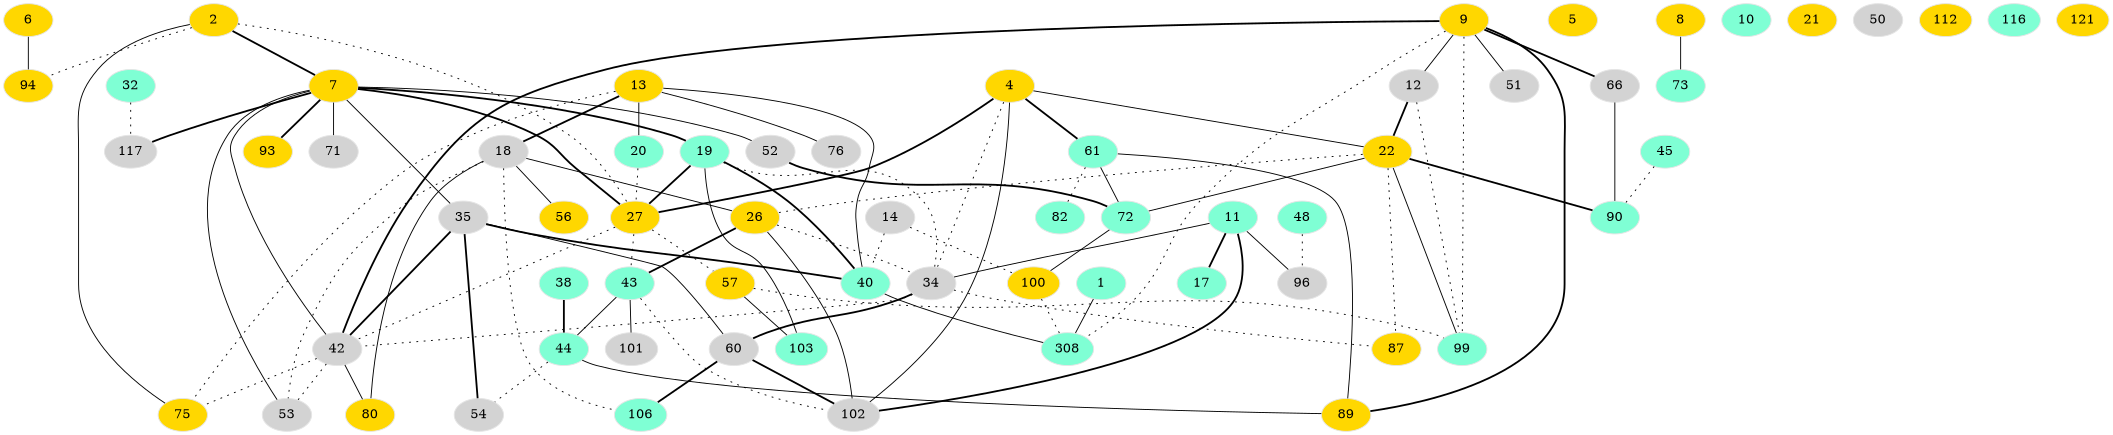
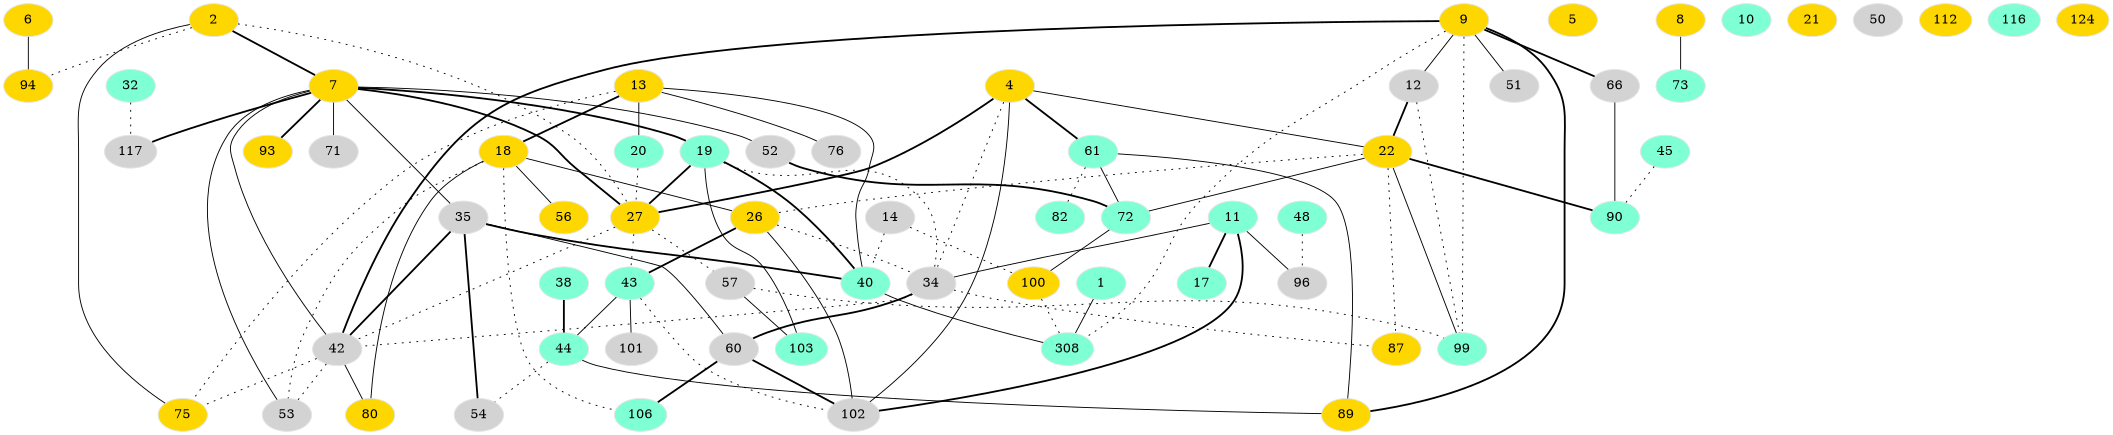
node "121": label "121" -> "124"
node "18": fillcolor lightgrey -> gold
node "57": fillcolor gold -> lightgrey
